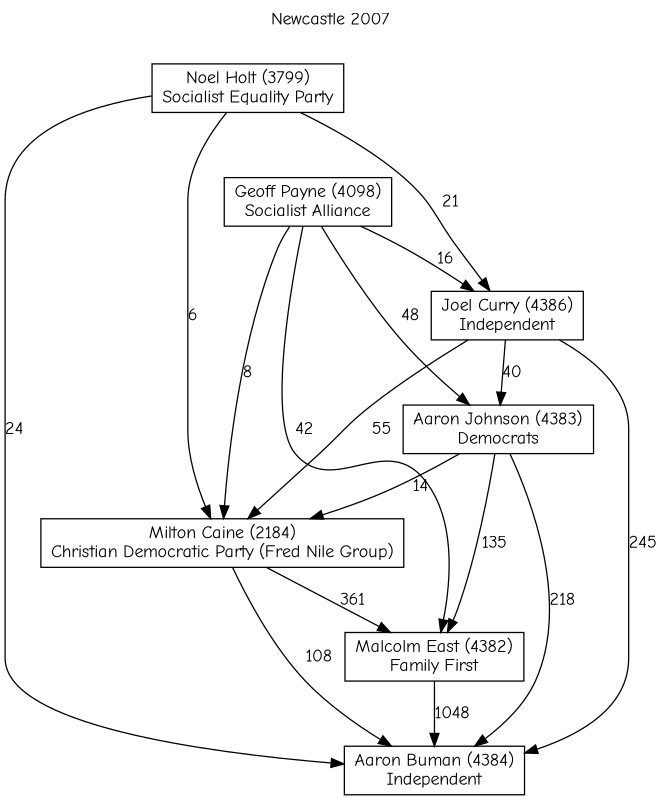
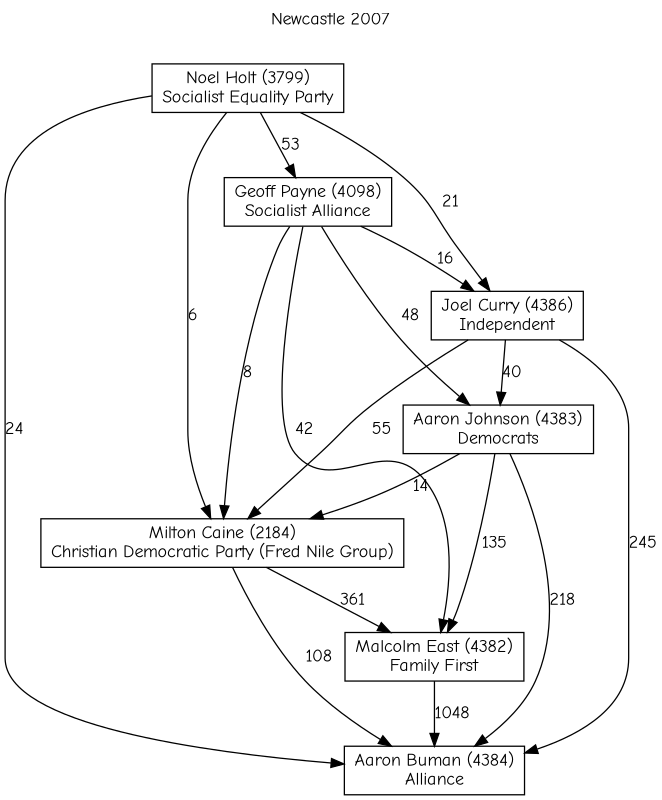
edge "Noel Holt (3799) Socialist Equality Party" -> "Geoff Payne (4098) Socialist Alliance": added, label "53"
node "Aaron Buman (4384) Independent": label "Aaron Buman (4384) Independent" -> "Aaron Buman (4384) Alliance"
